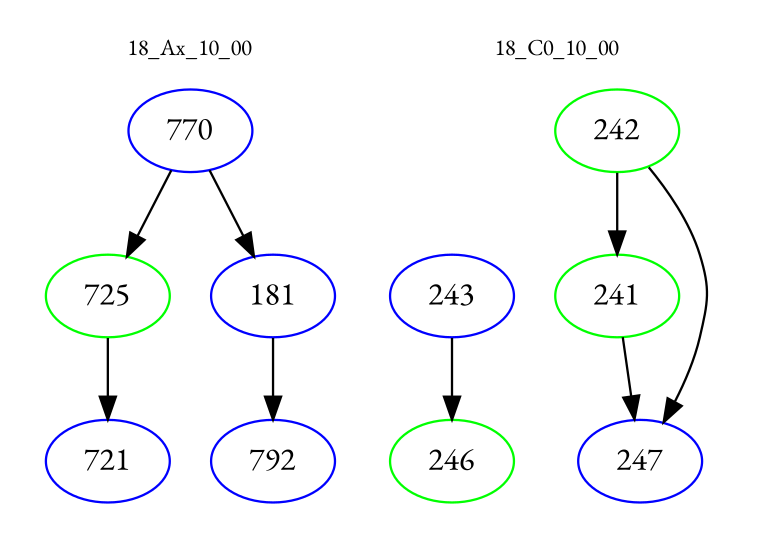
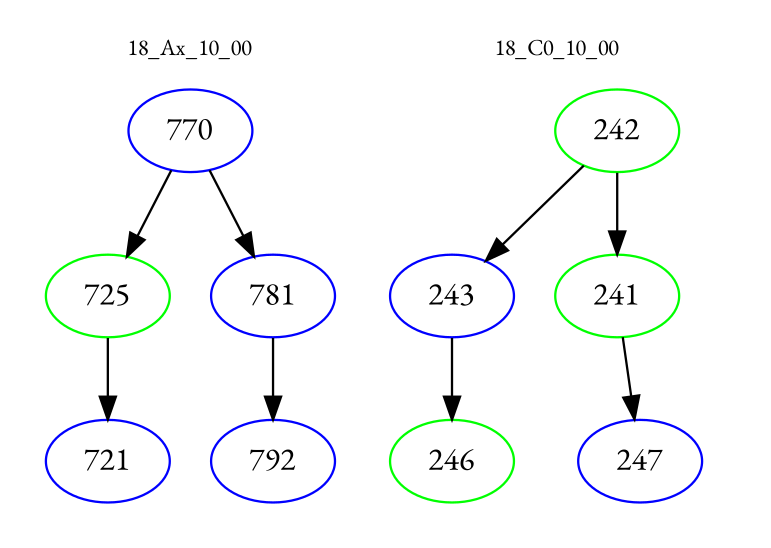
edge "242" -> "247": now "242" -> "243"
node "181": label "181" -> "781"
